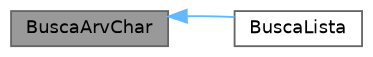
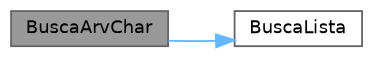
edge "BuscaLista" -> "BuscaArvChar": reversed
